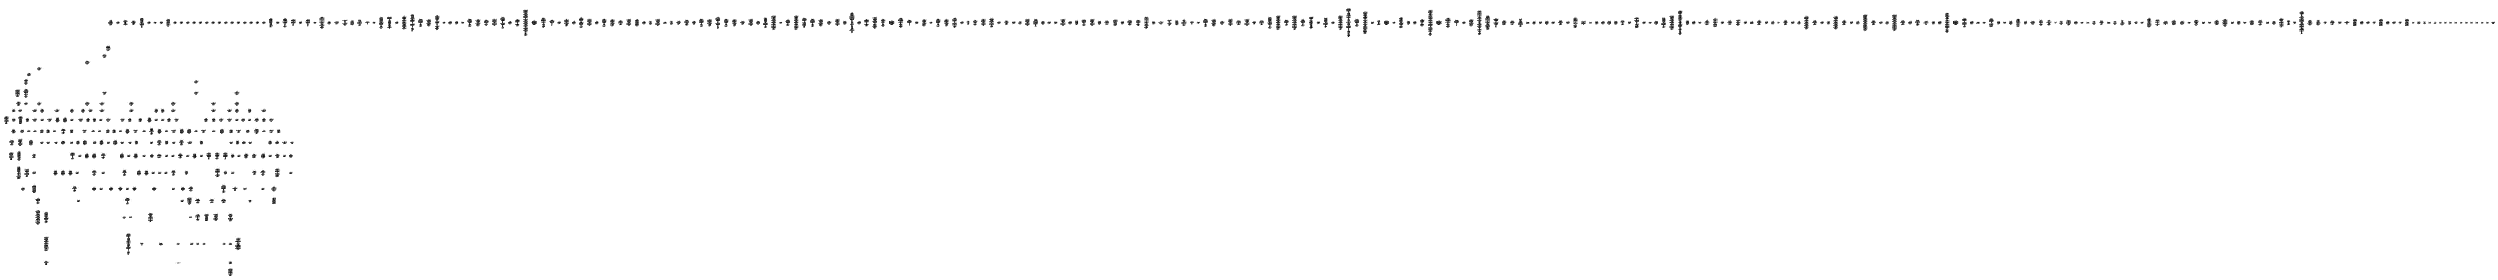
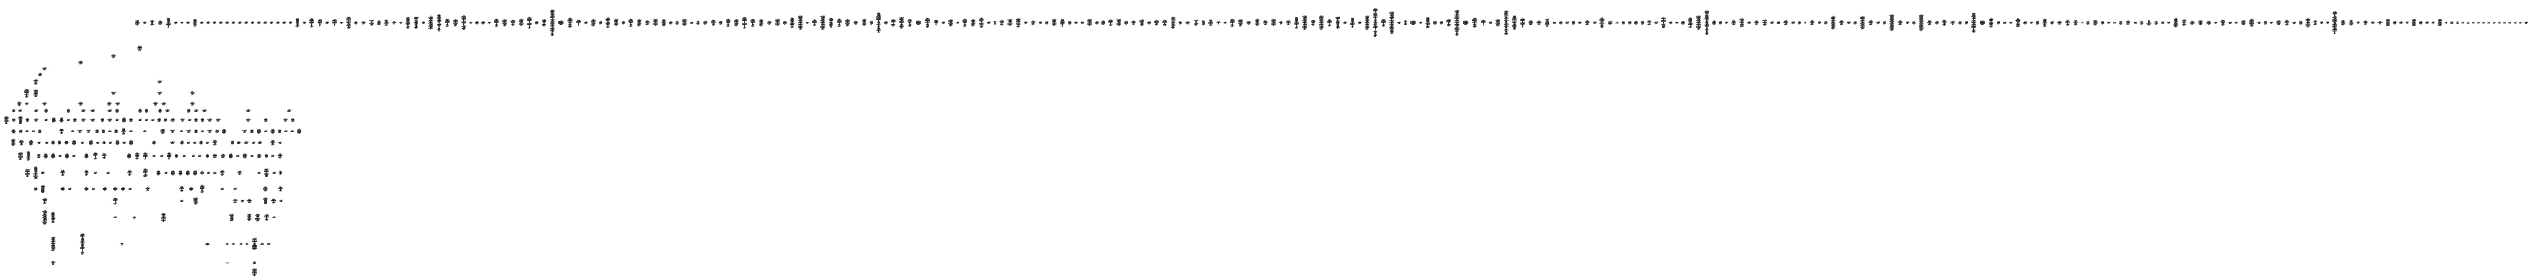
node "# 0x222d PUSHX Data PUSHX Data JUMP": added
node "# 0x209f PUSHX Data REVERT": removed
